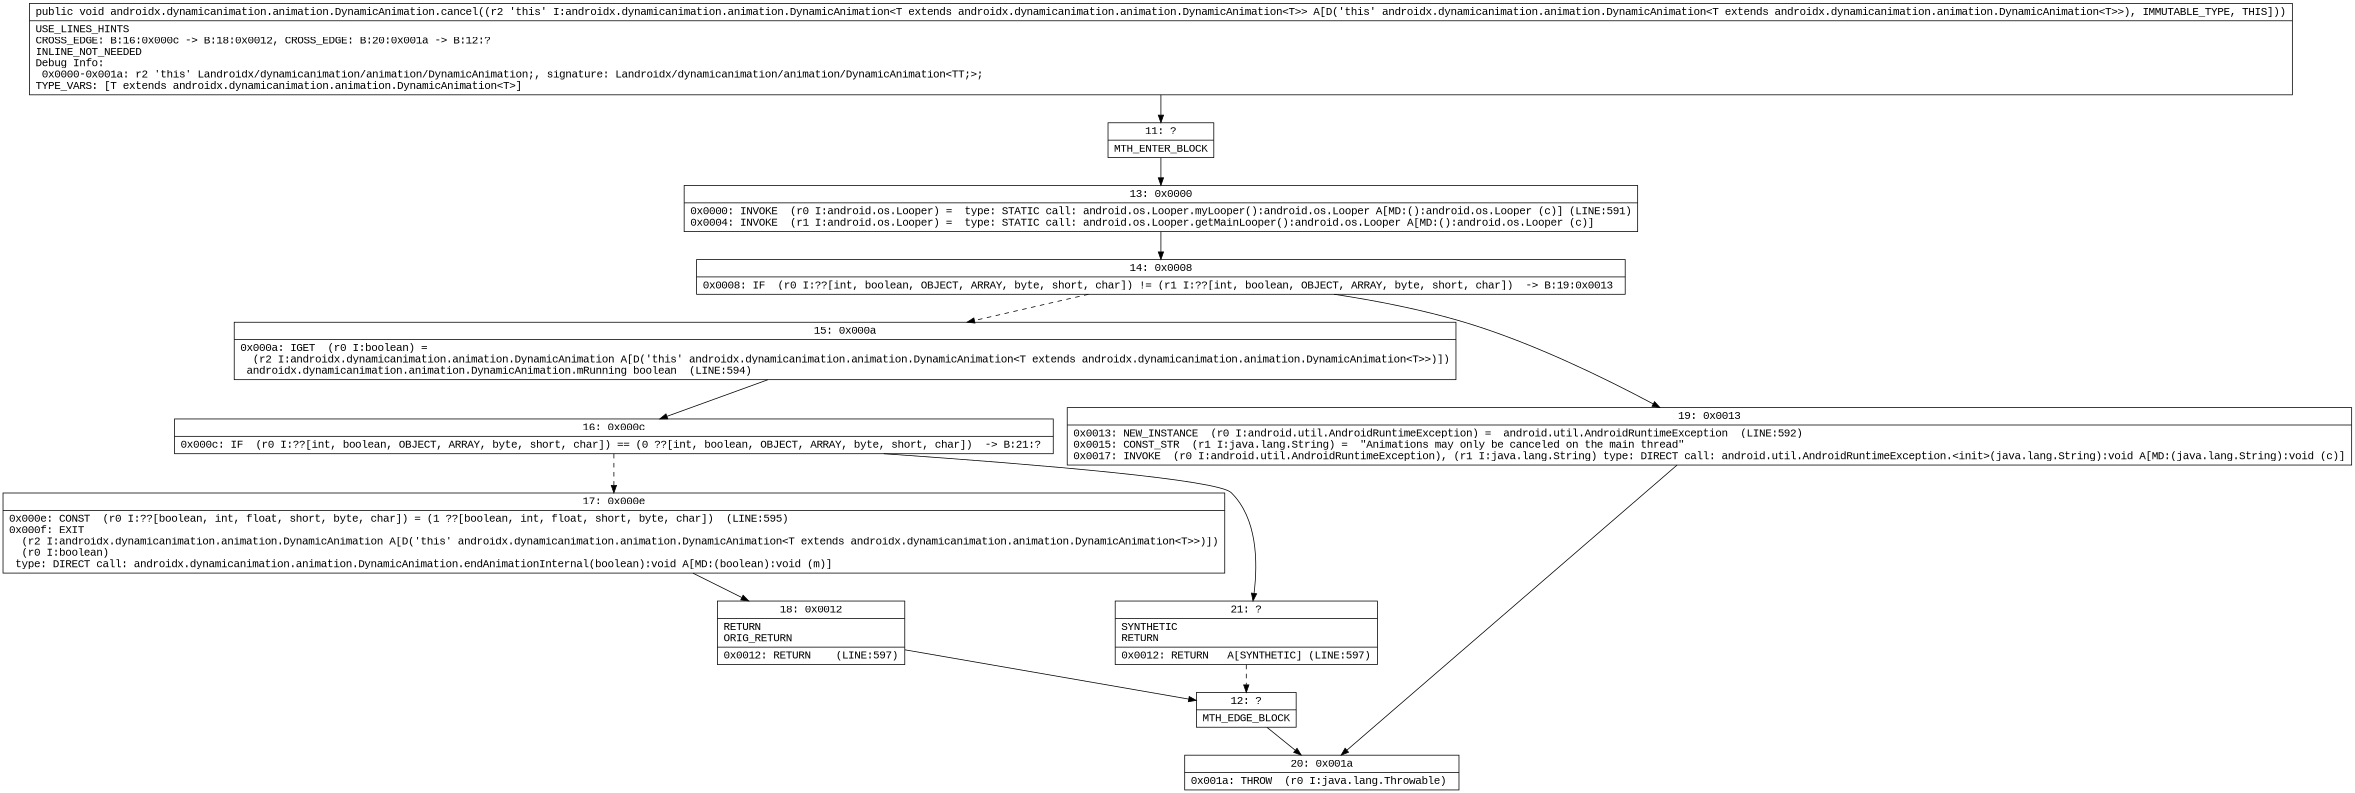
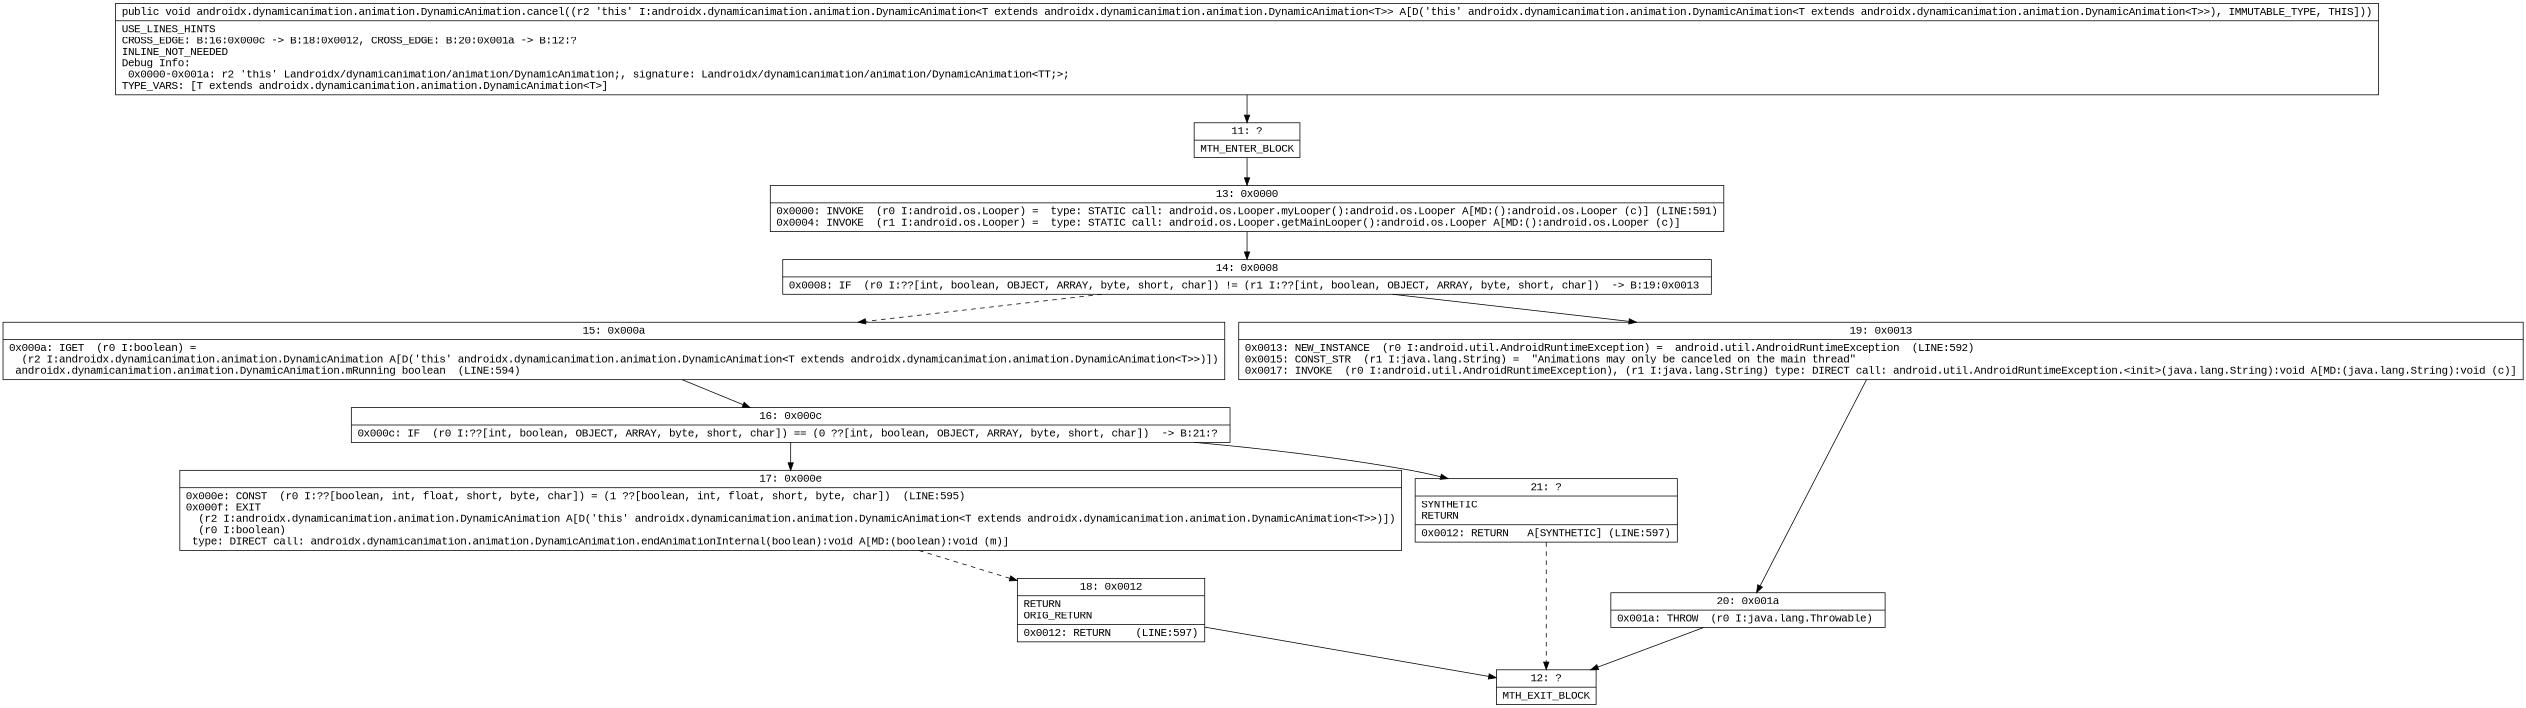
edge "16: 0x000c" -> "17: 0x000e": style dashed -> solid
edge "17: 0x000e" -> "18: 0x0012": style solid -> dashed
node "12: ?": text "MTH_EDGE_BLOCK" -> "MTH_EXIT_BLOCK"
edge "12: ?" -> "20: 0x001a": reversed
